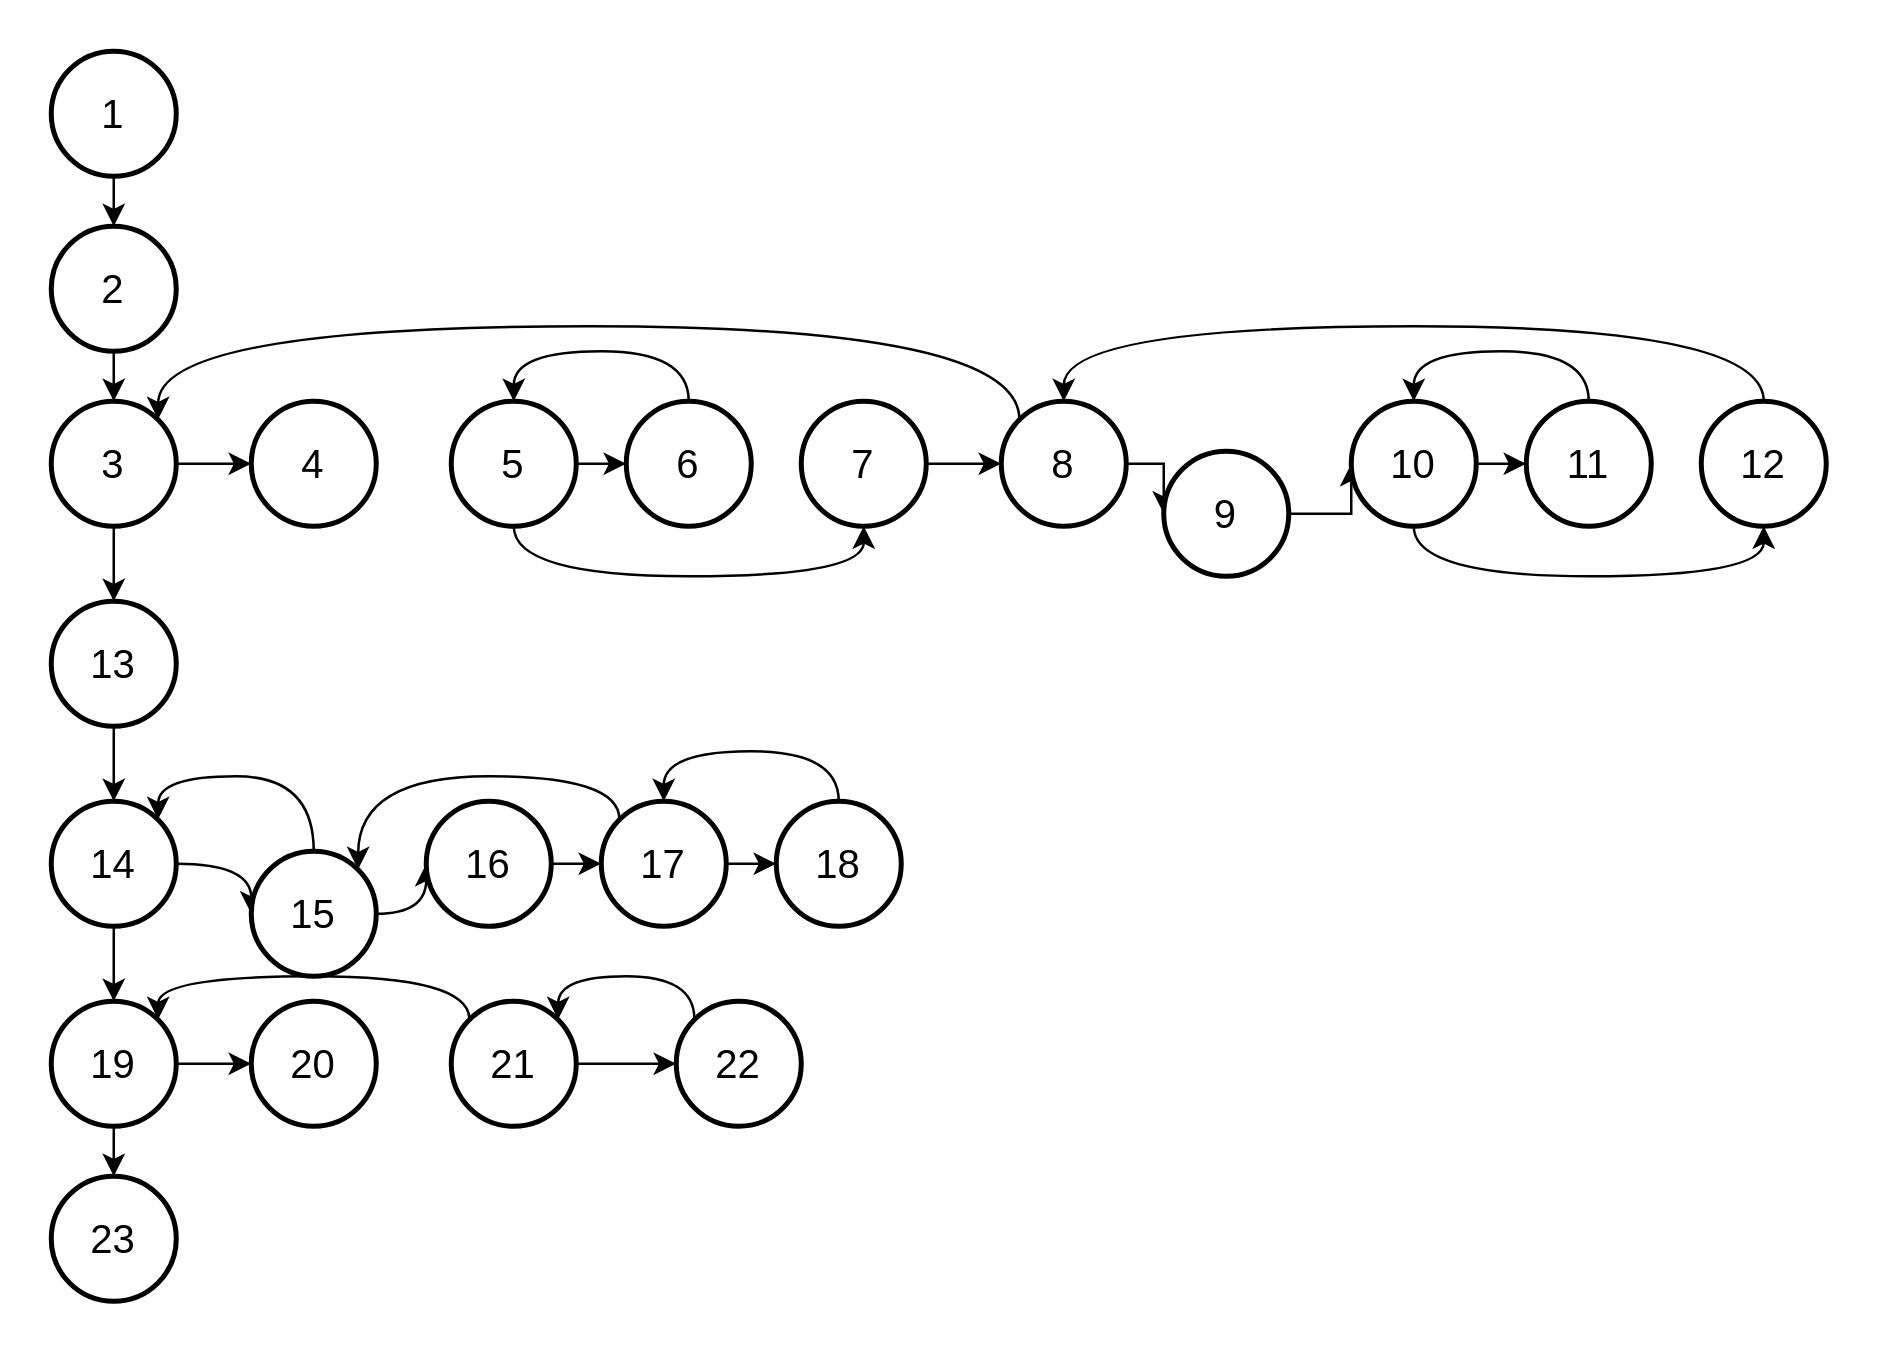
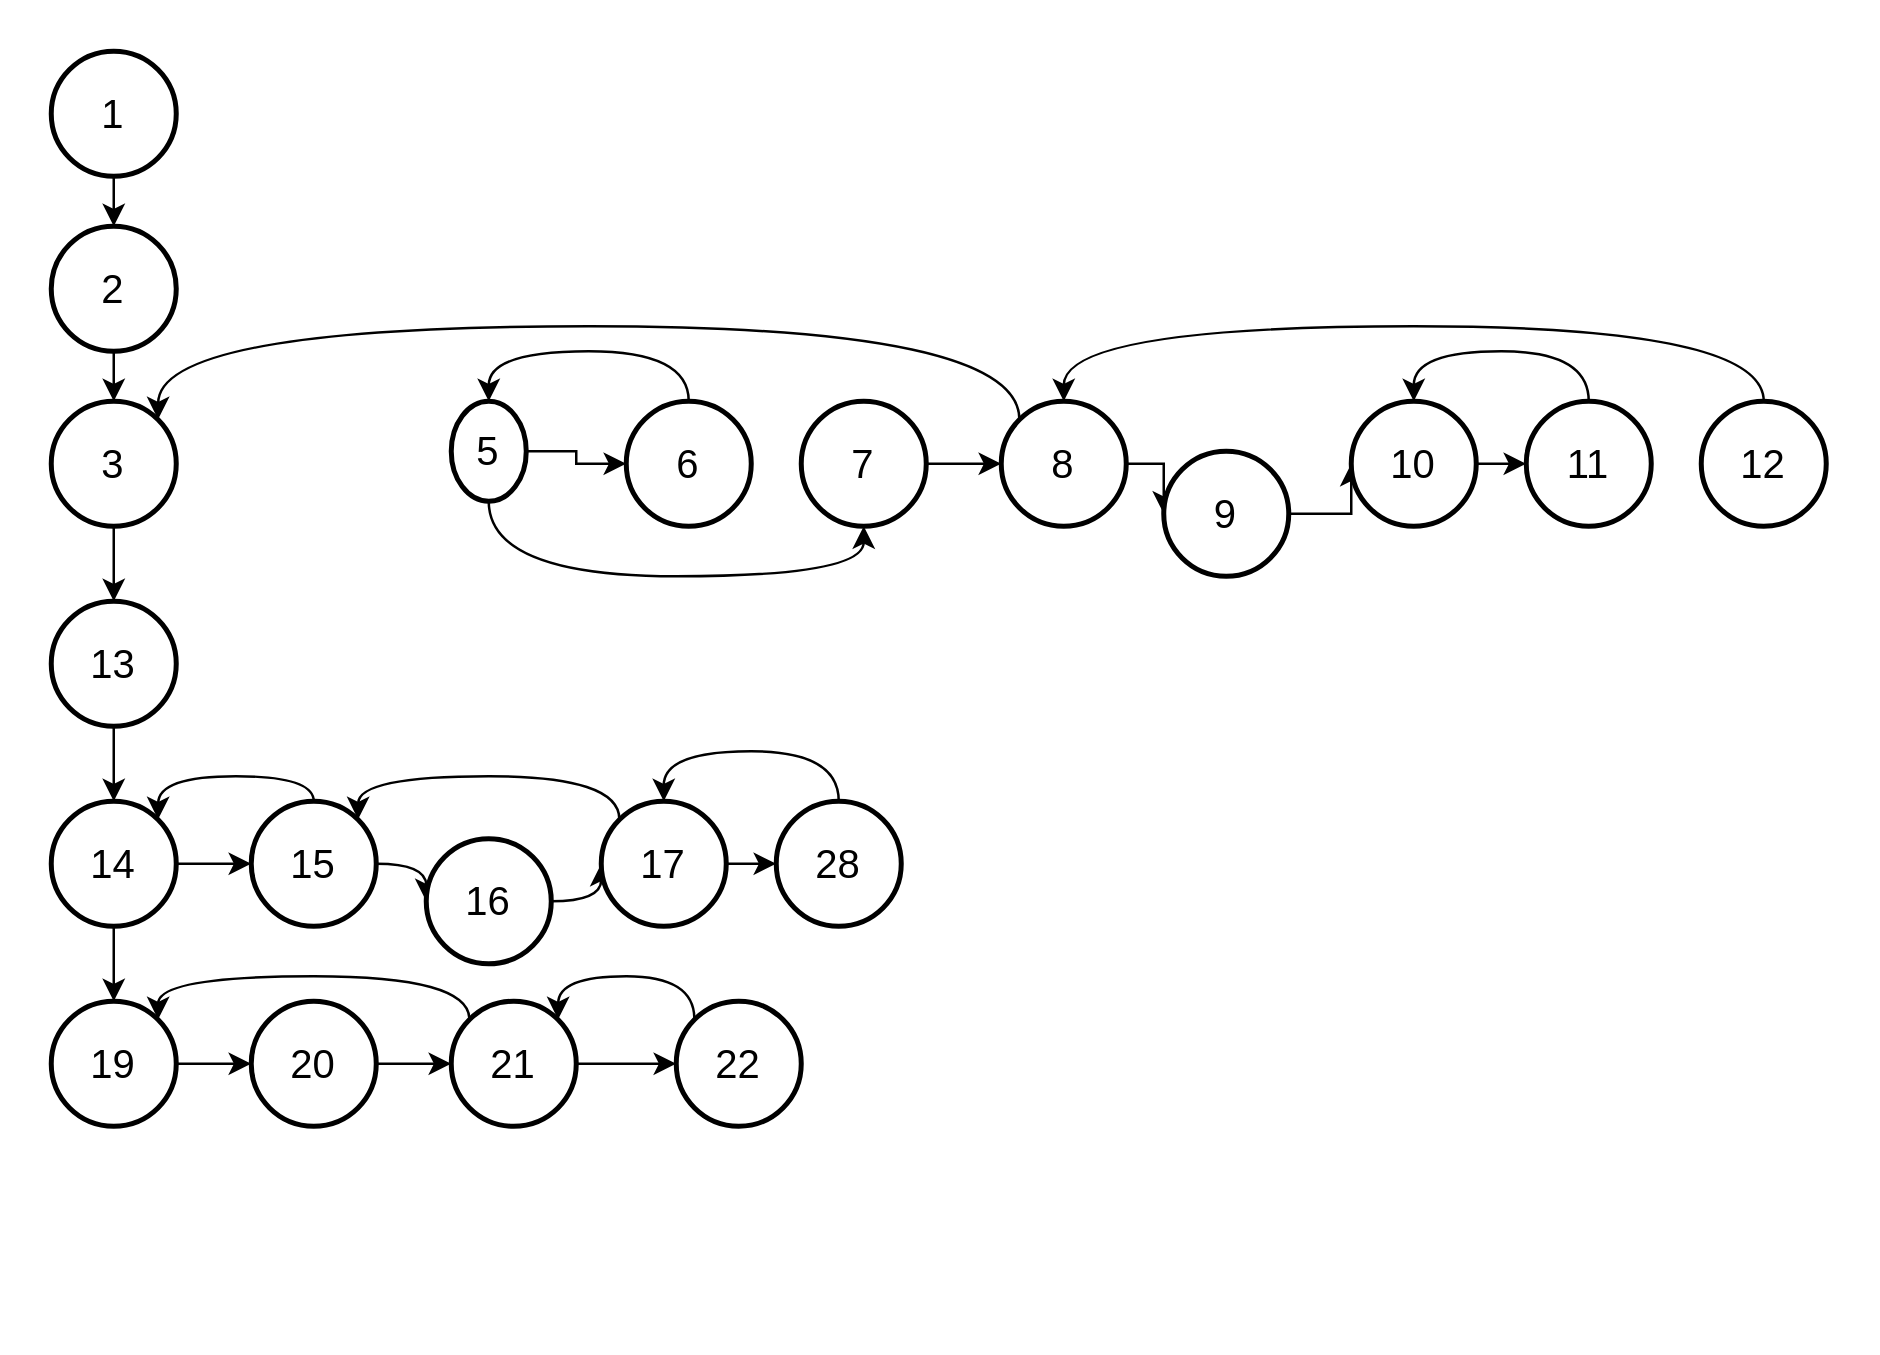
edge "3" -> "4": removed
node "4": removed
node "5": size 125x125 -> 75x100
edge "10" -> "12": removed
node "16": moved (489, 864) -> (489, 901)
node "18": label "18" -> "28"
node "15": moved (314, 914) -> (314, 864)
edge "20" -> "21": added
edge "19" -> "23": removed
node "23": removed
